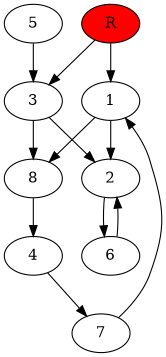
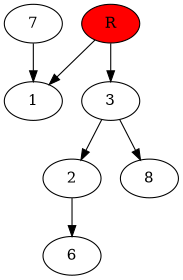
node "5": removed
edge "1" -> "2": removed
edge "1" -> "8": removed
edge "6" -> "2": removed
node "4": removed
